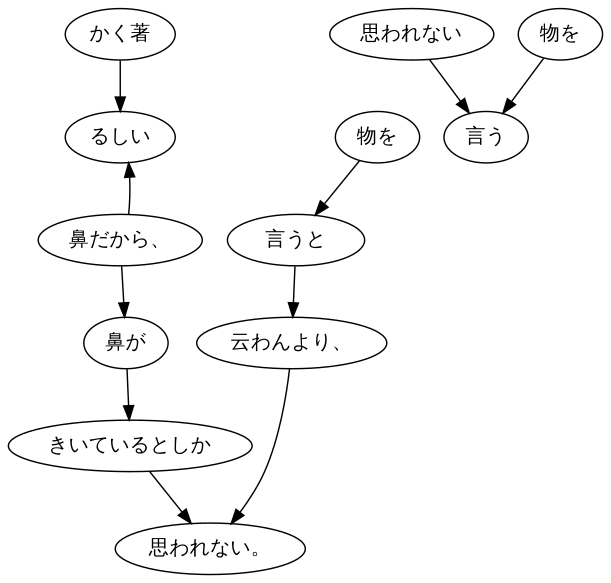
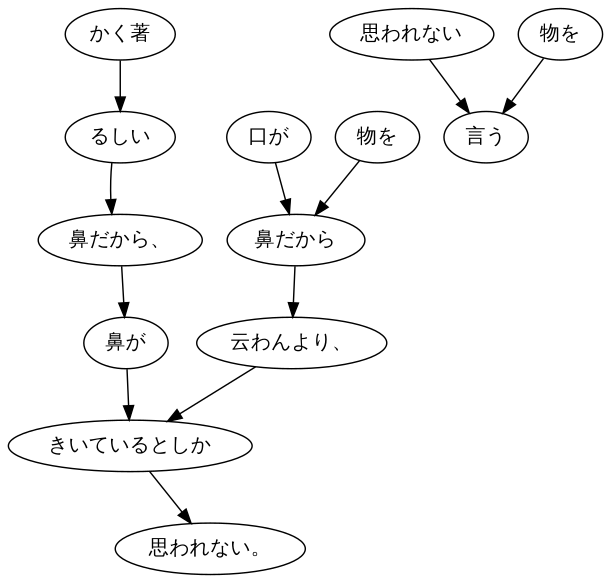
node "口が": added
edge "鼻だから、" -> "るしい": reversed
node "言うと": label "言うと" -> "鼻だから"
edge "云わんより、" -> "思われない。": now "云わんより、" -> "きいているとしか"
